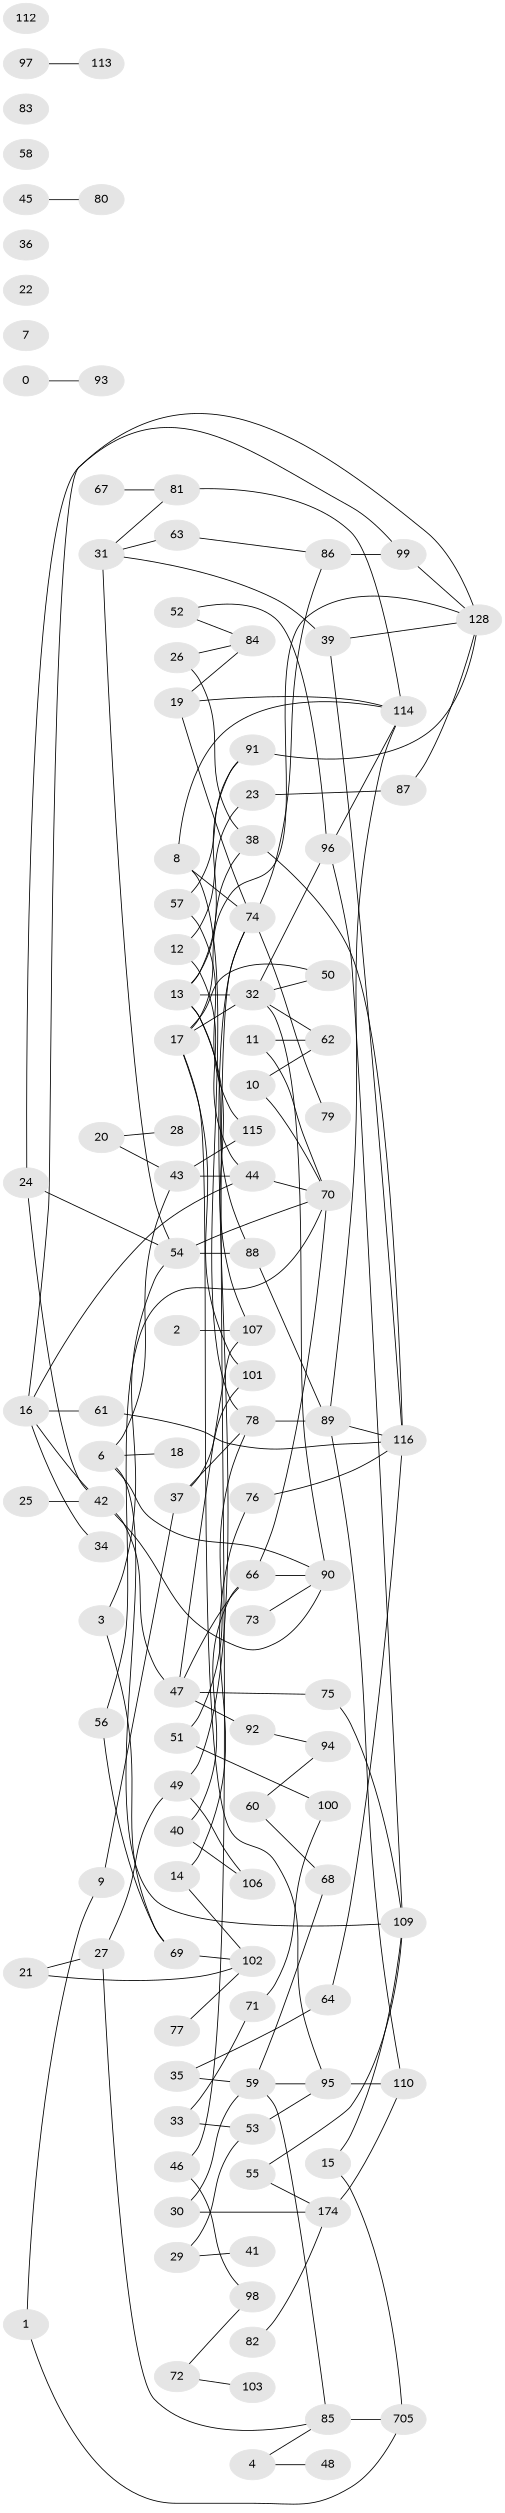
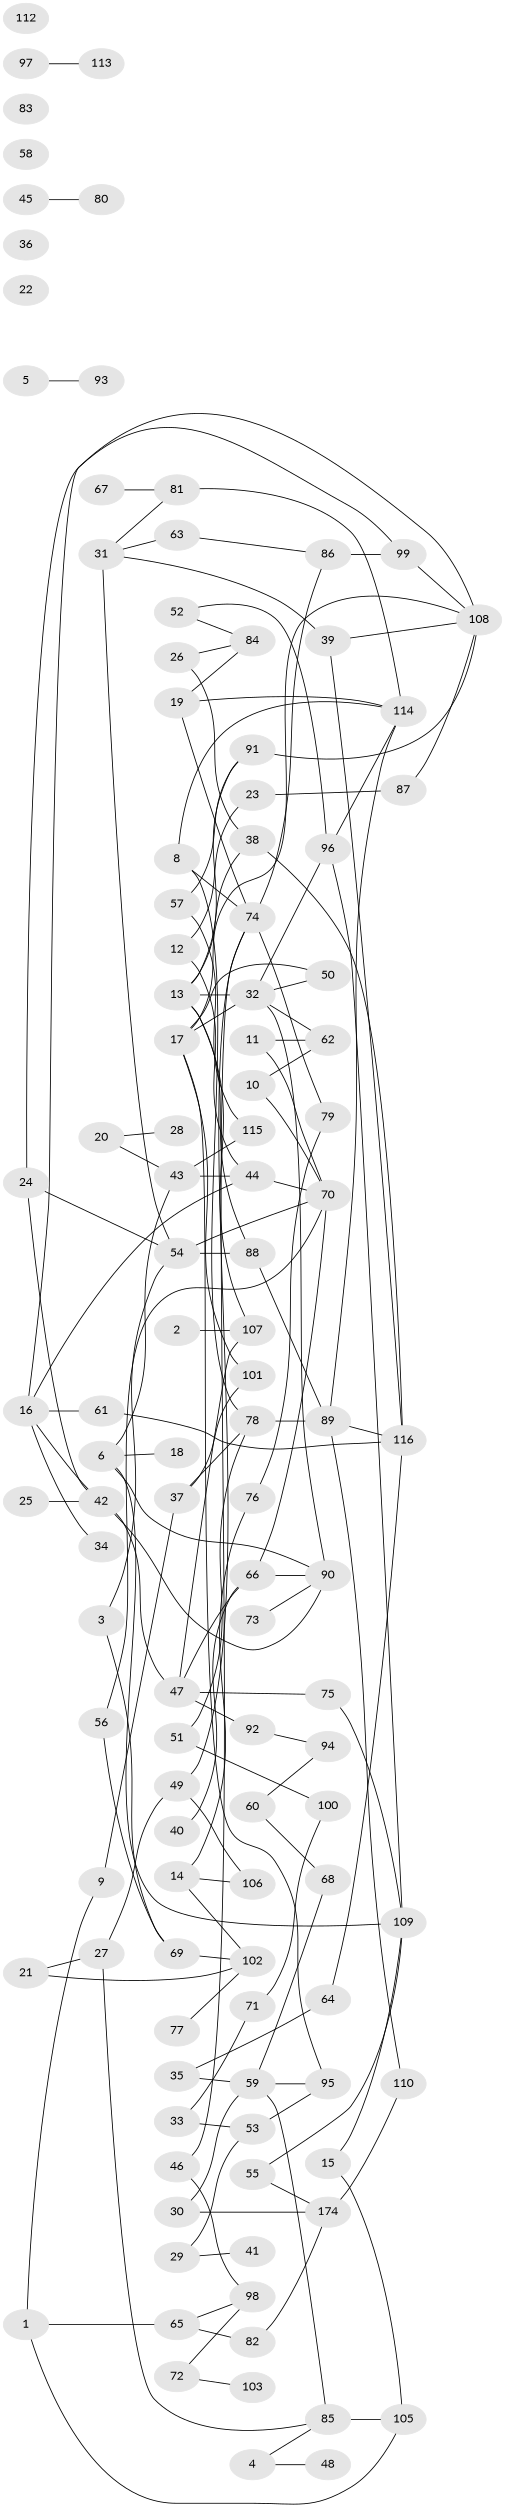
node "7": removed
node "0": label "0" -> "5"
node "128": label "128" -> "108"
edge "116" -- "76": now "79" -- "76"
edge "40" -- "106": now "14" -- "106"
edge "95" -- "110": removed
node "65": added
node "705": label "705" -> "105"
